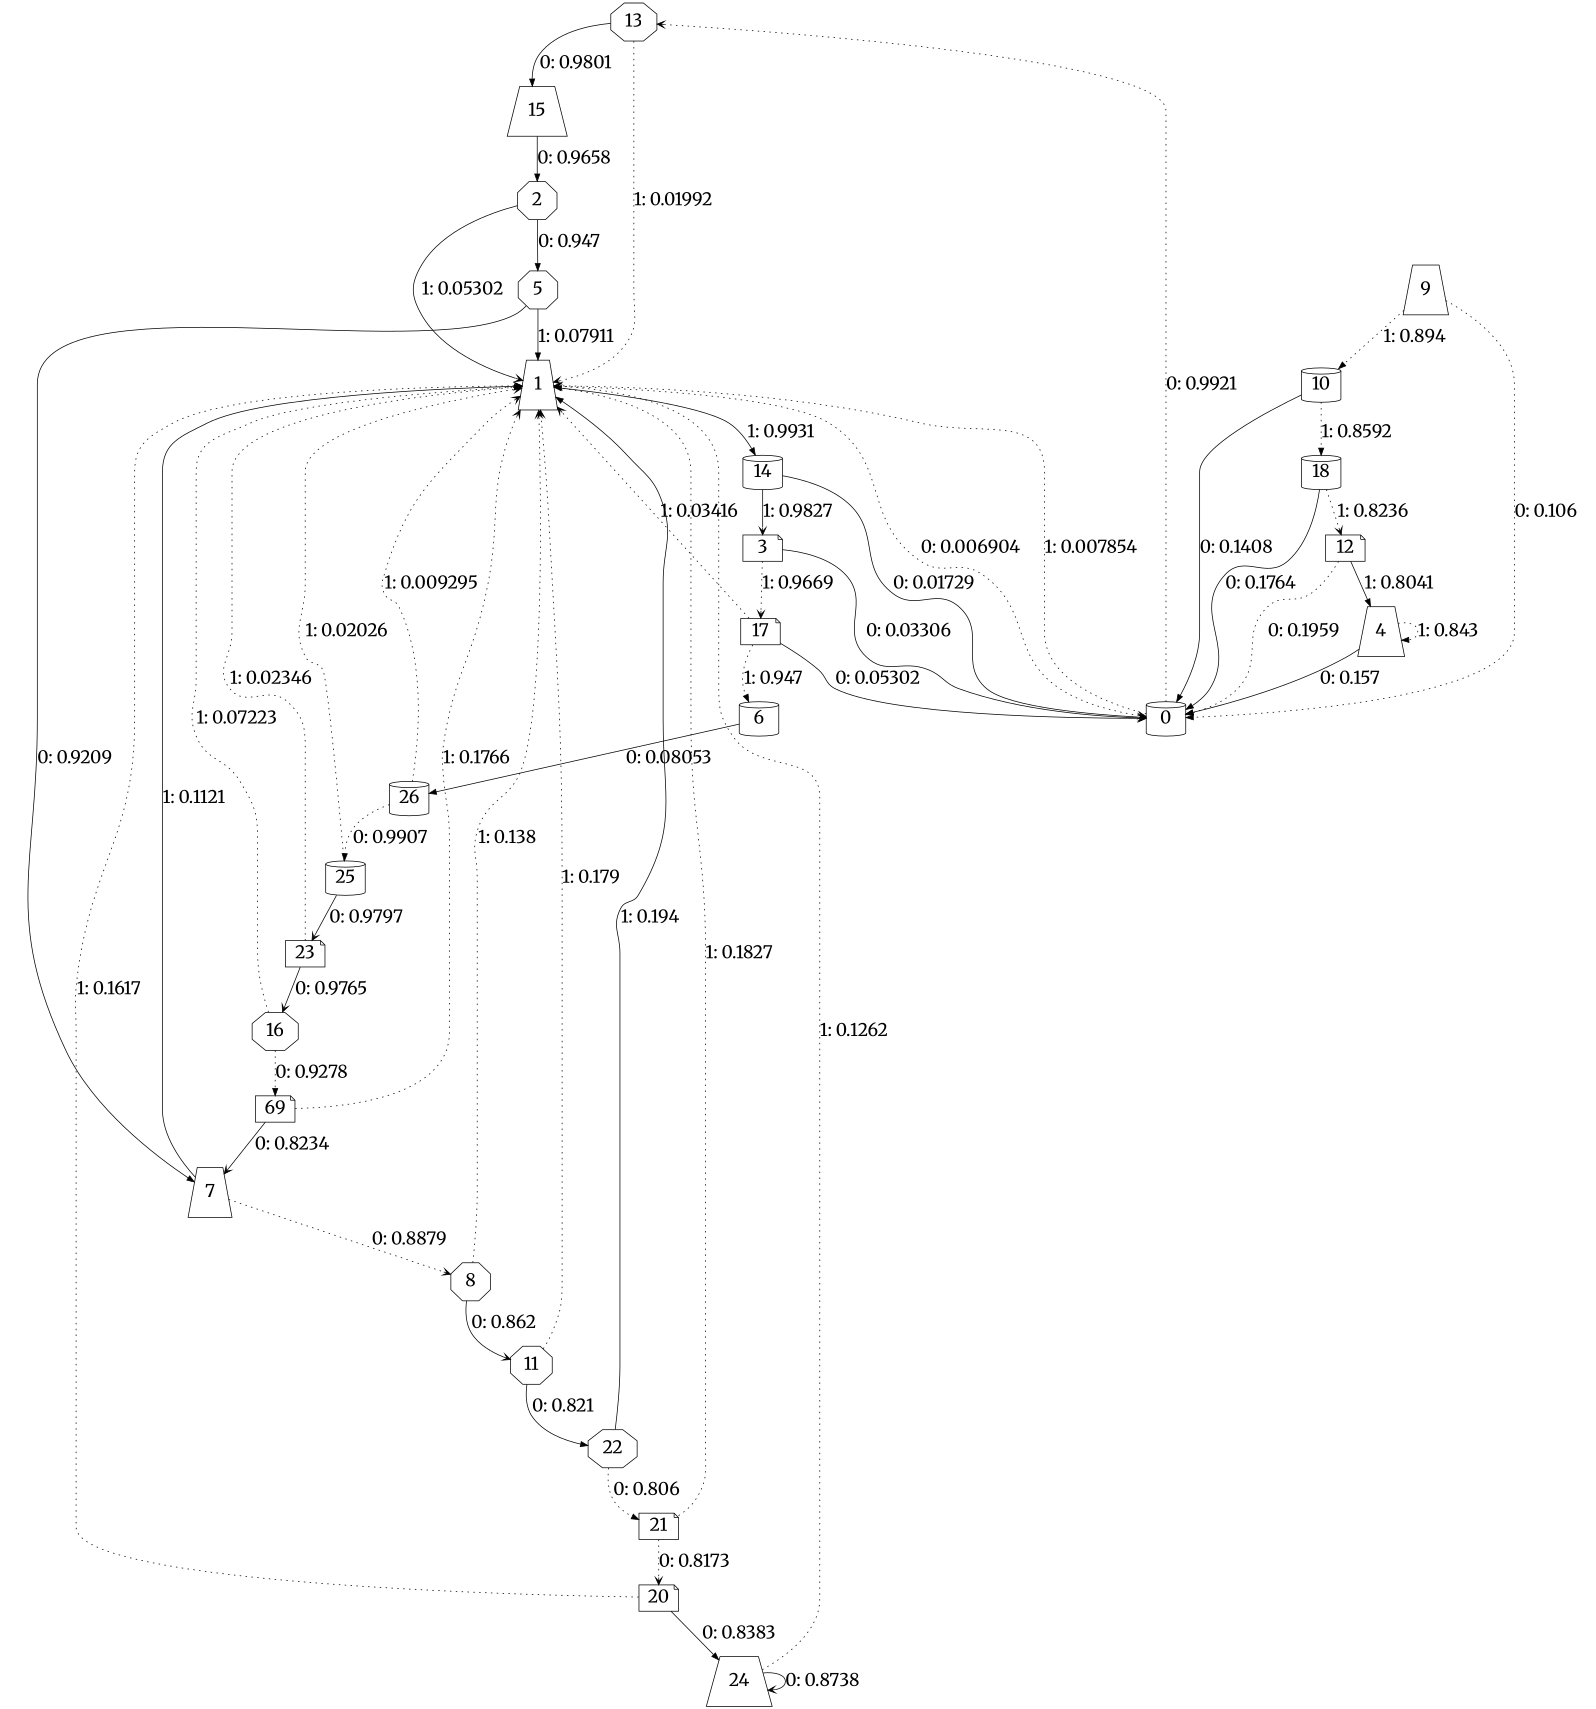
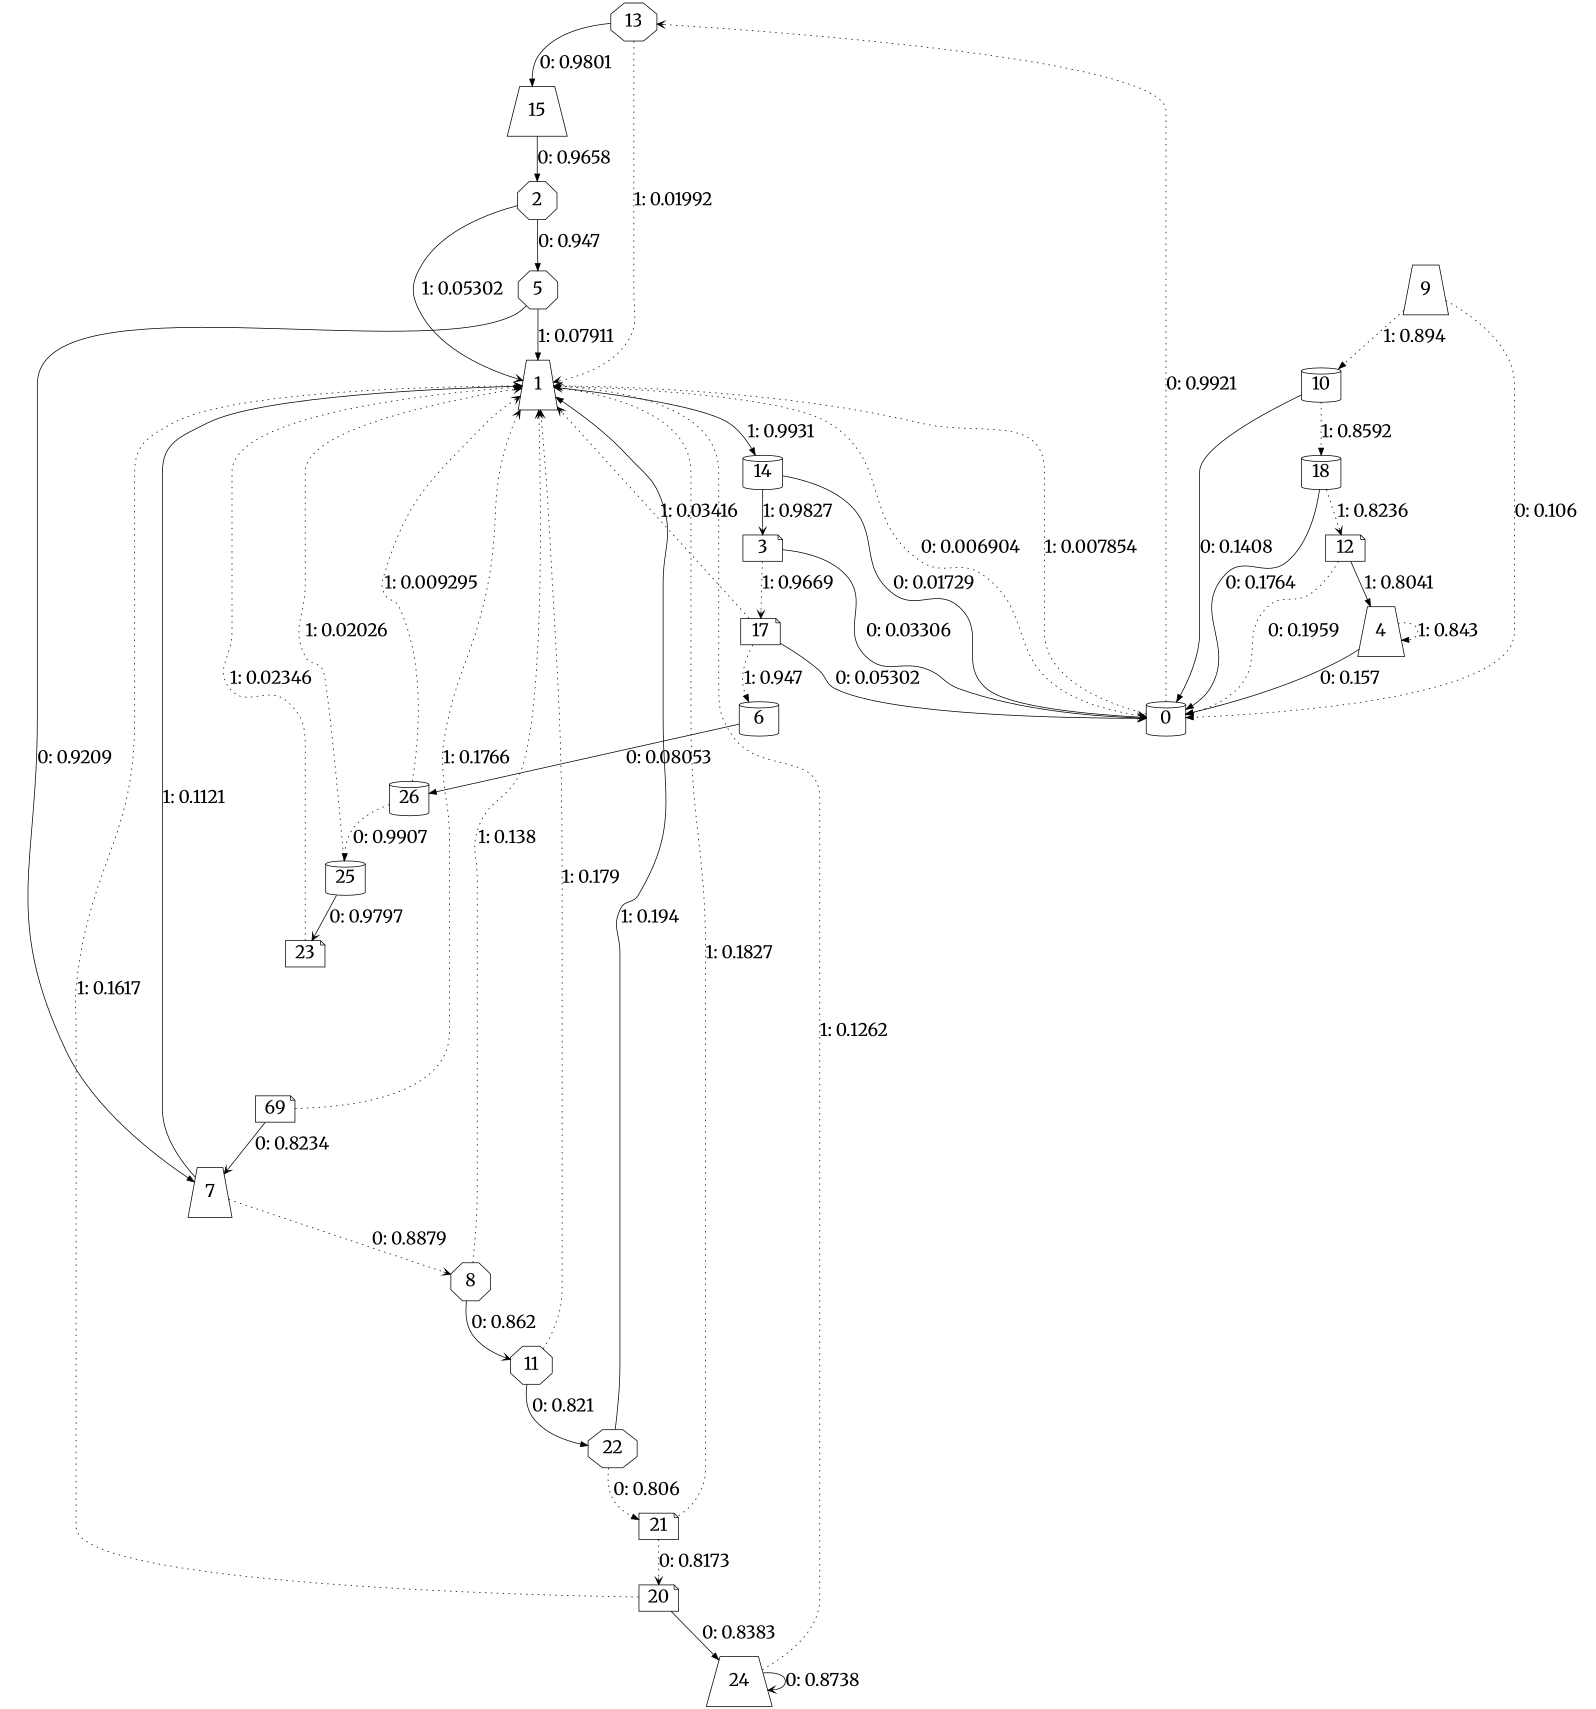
edge "21" -> "1": arrowhead normal -> vee
node "16": removed
